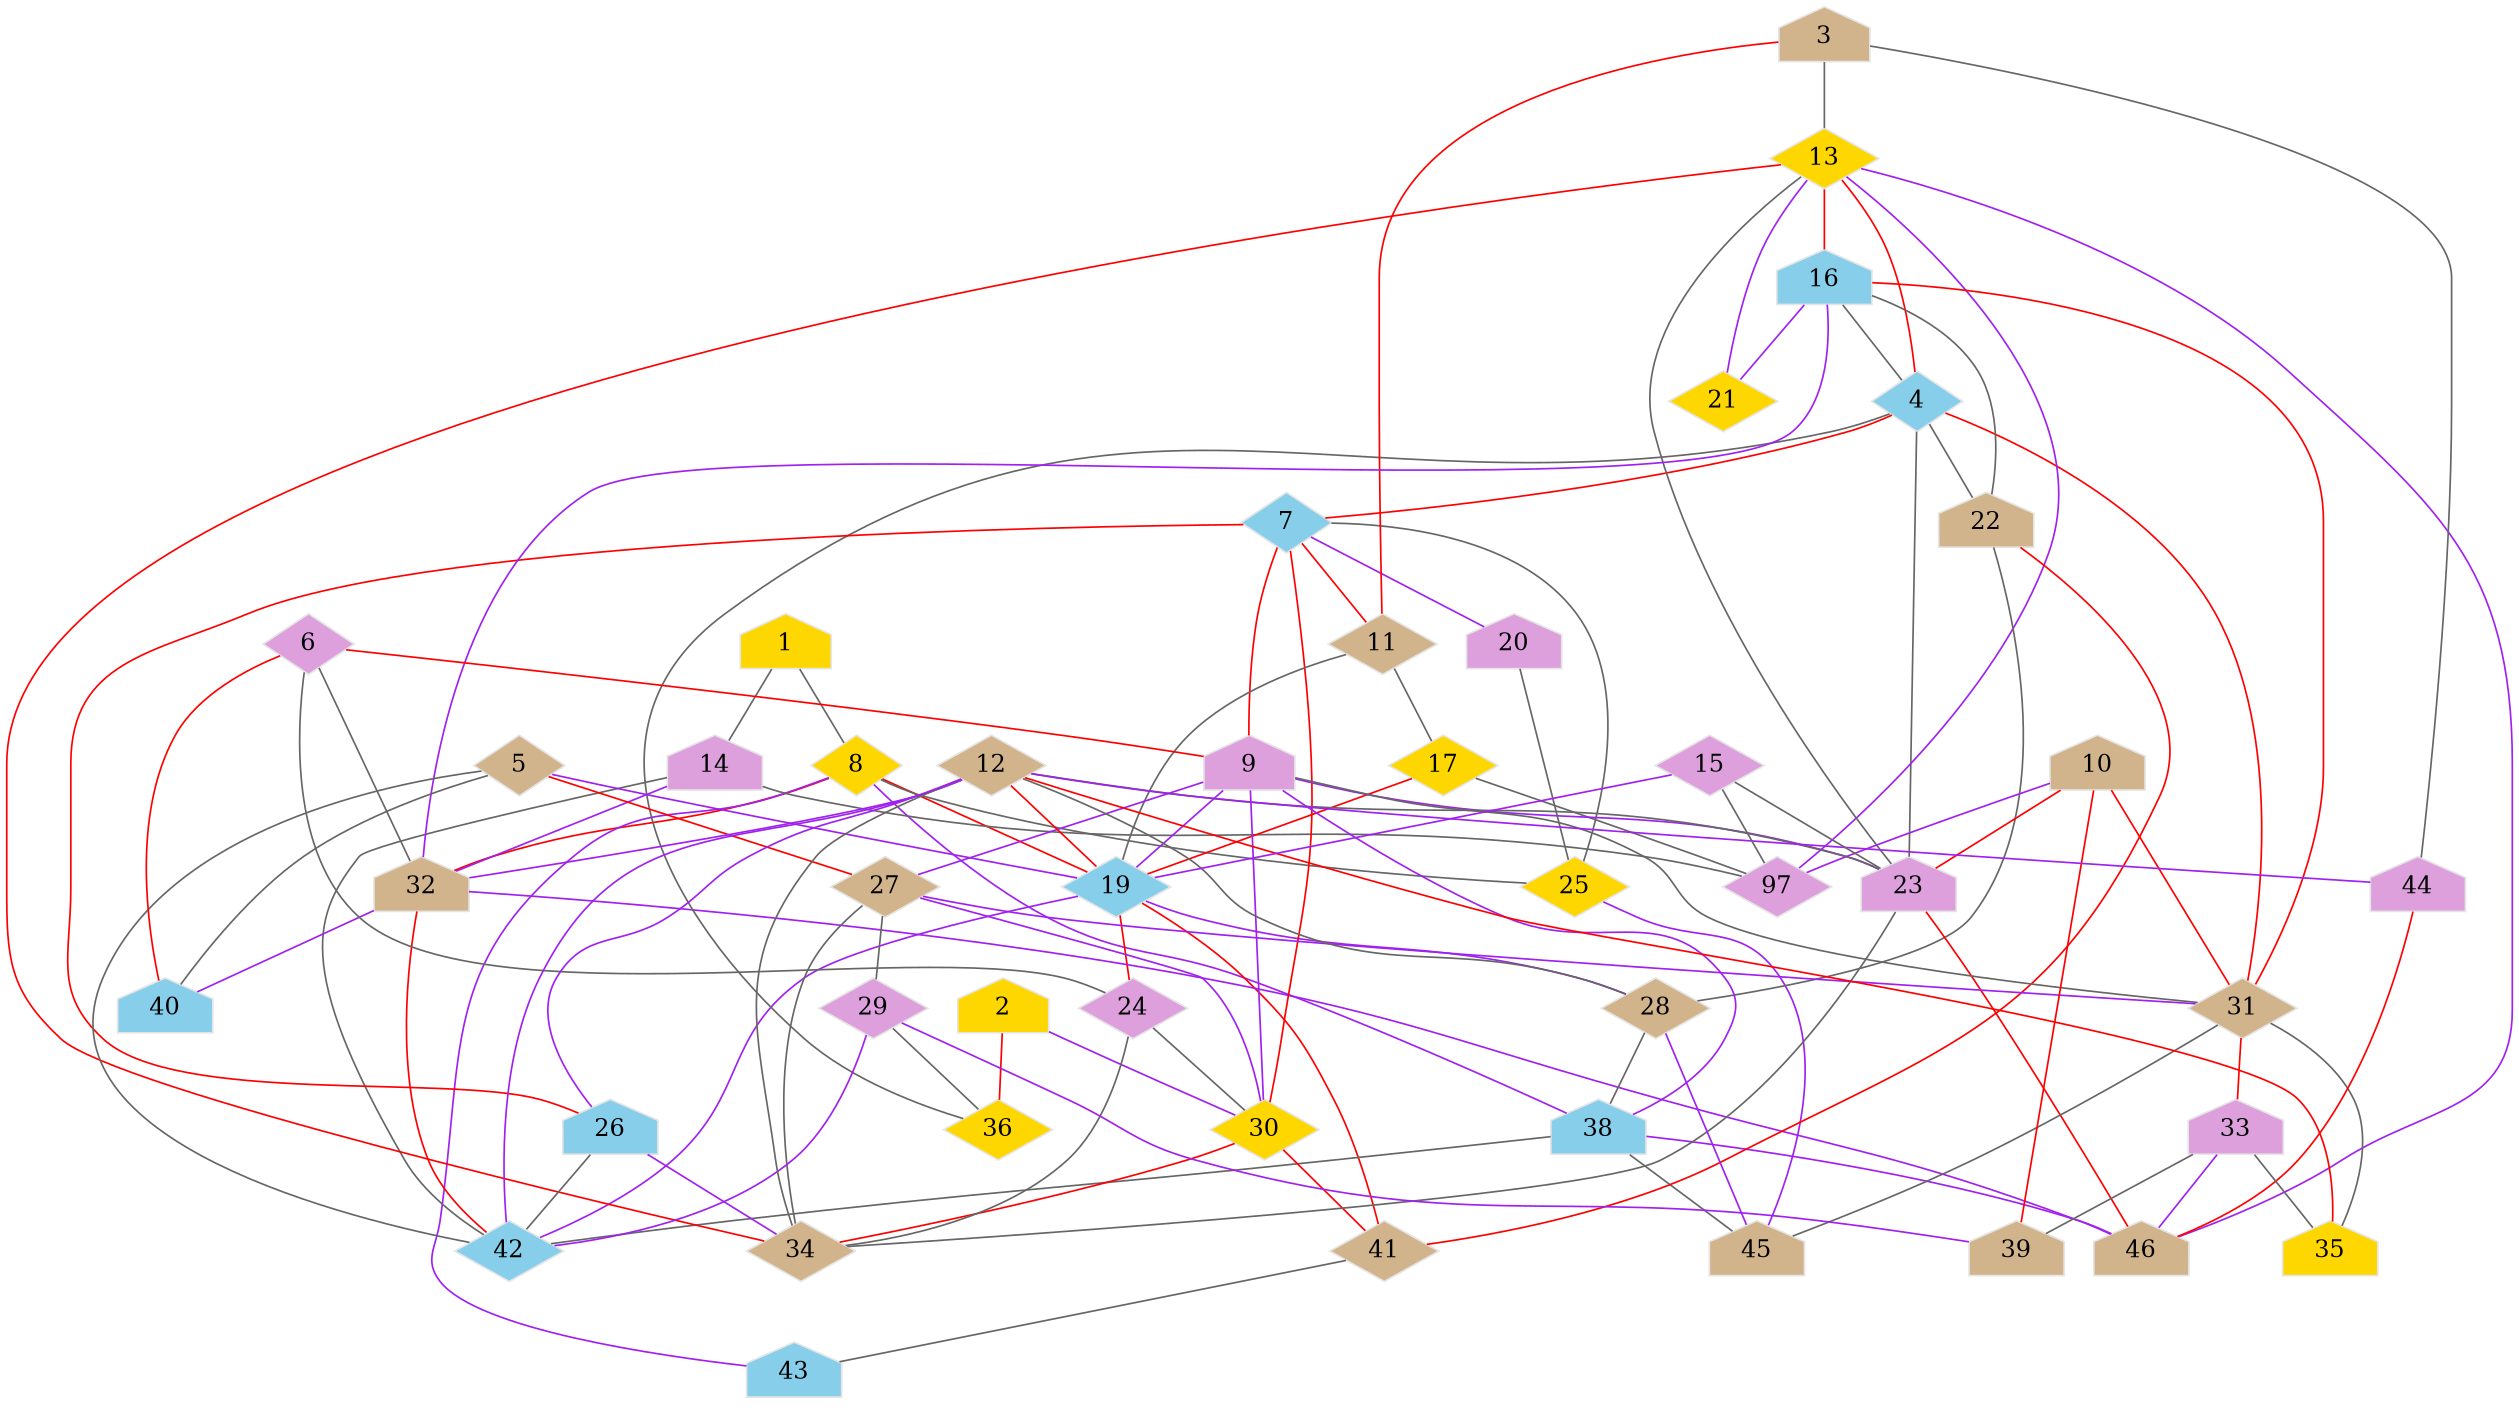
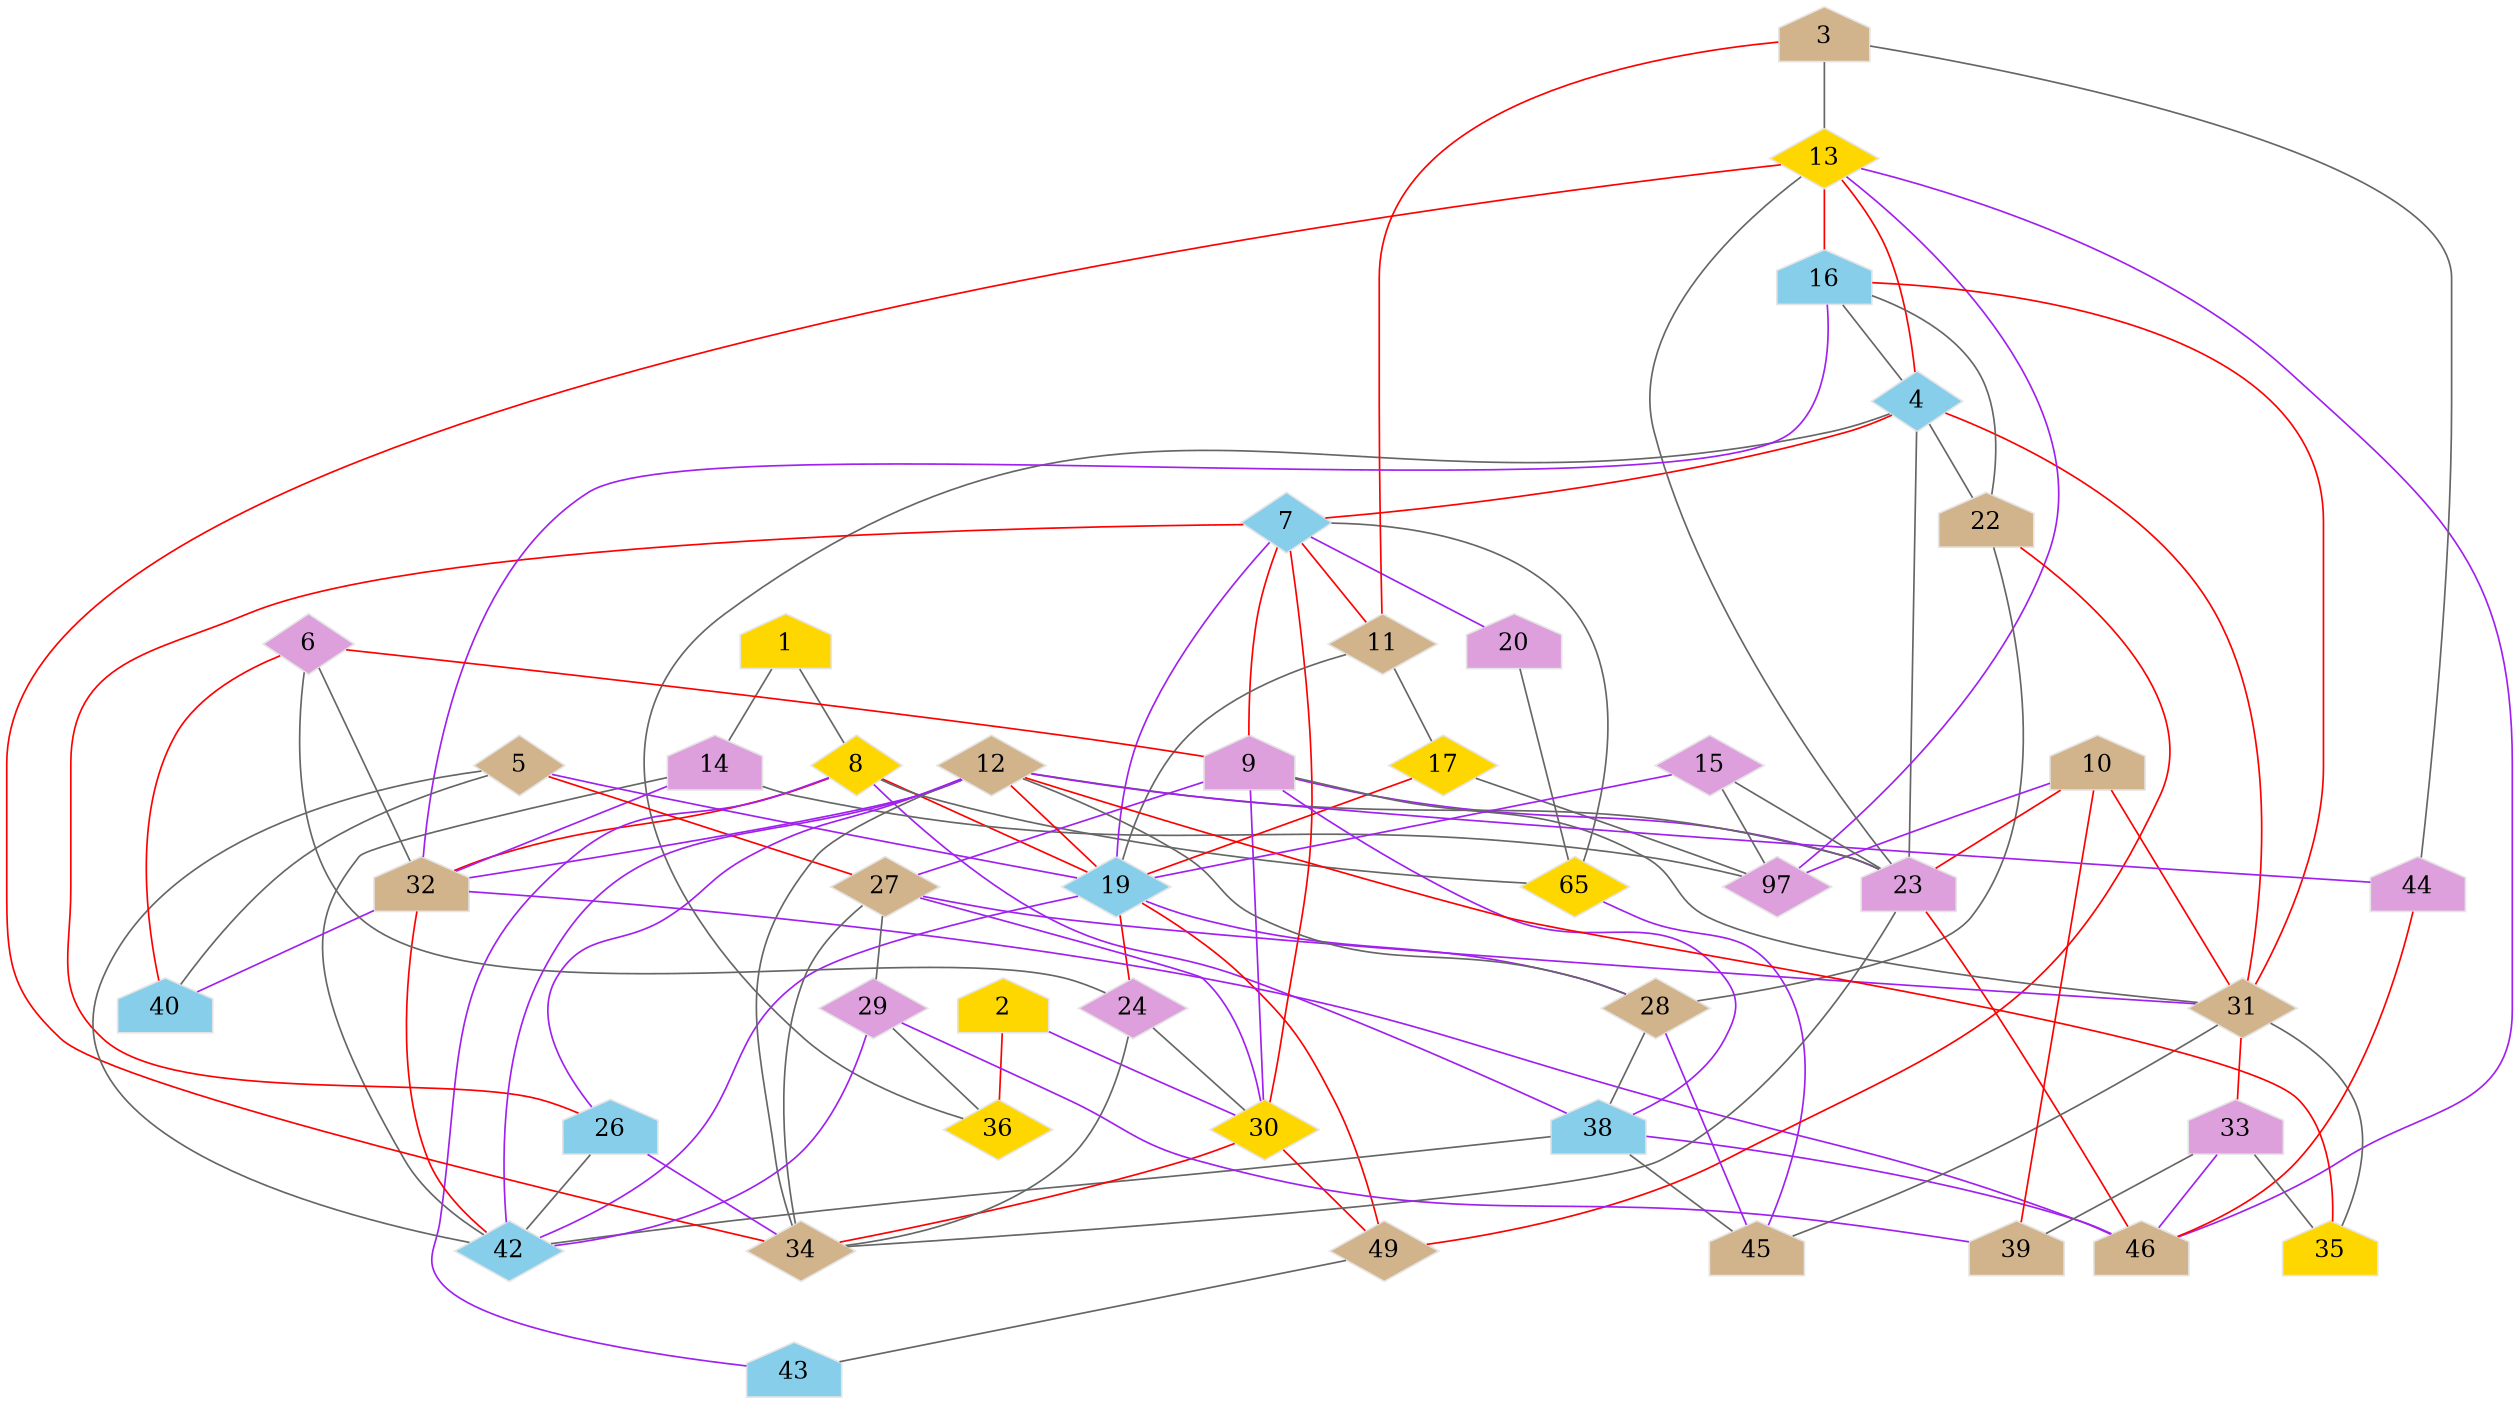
node "21": removed
edge "9" -- "19": now "7" -- "19"
node "25": label "25" -> "65"
node "41": label "41" -> "49"
